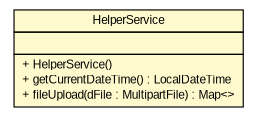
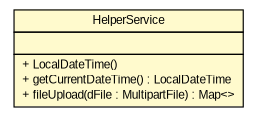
node "HelperService": text "+ HelperService()" -> "+ LocalDateTime()"
